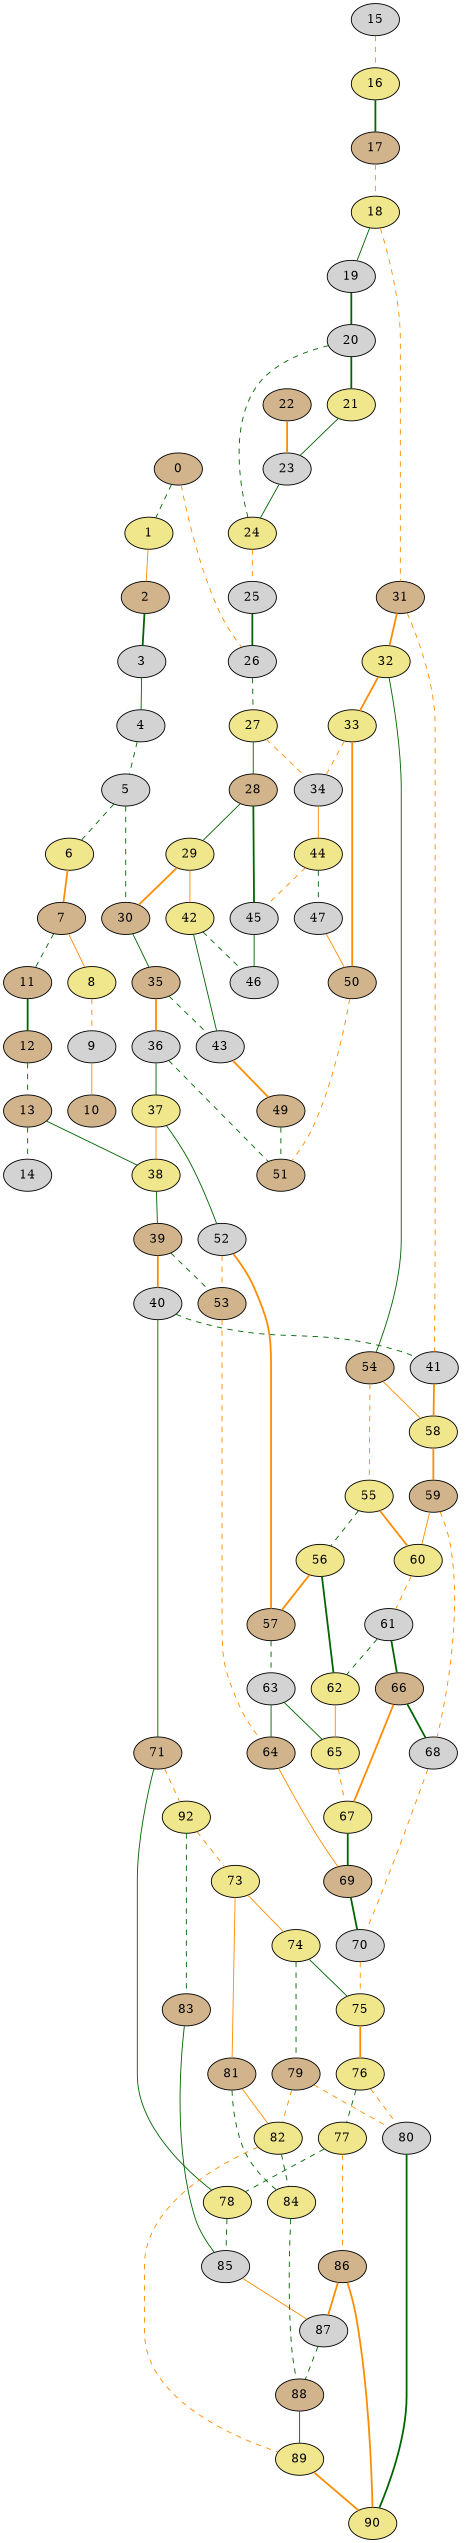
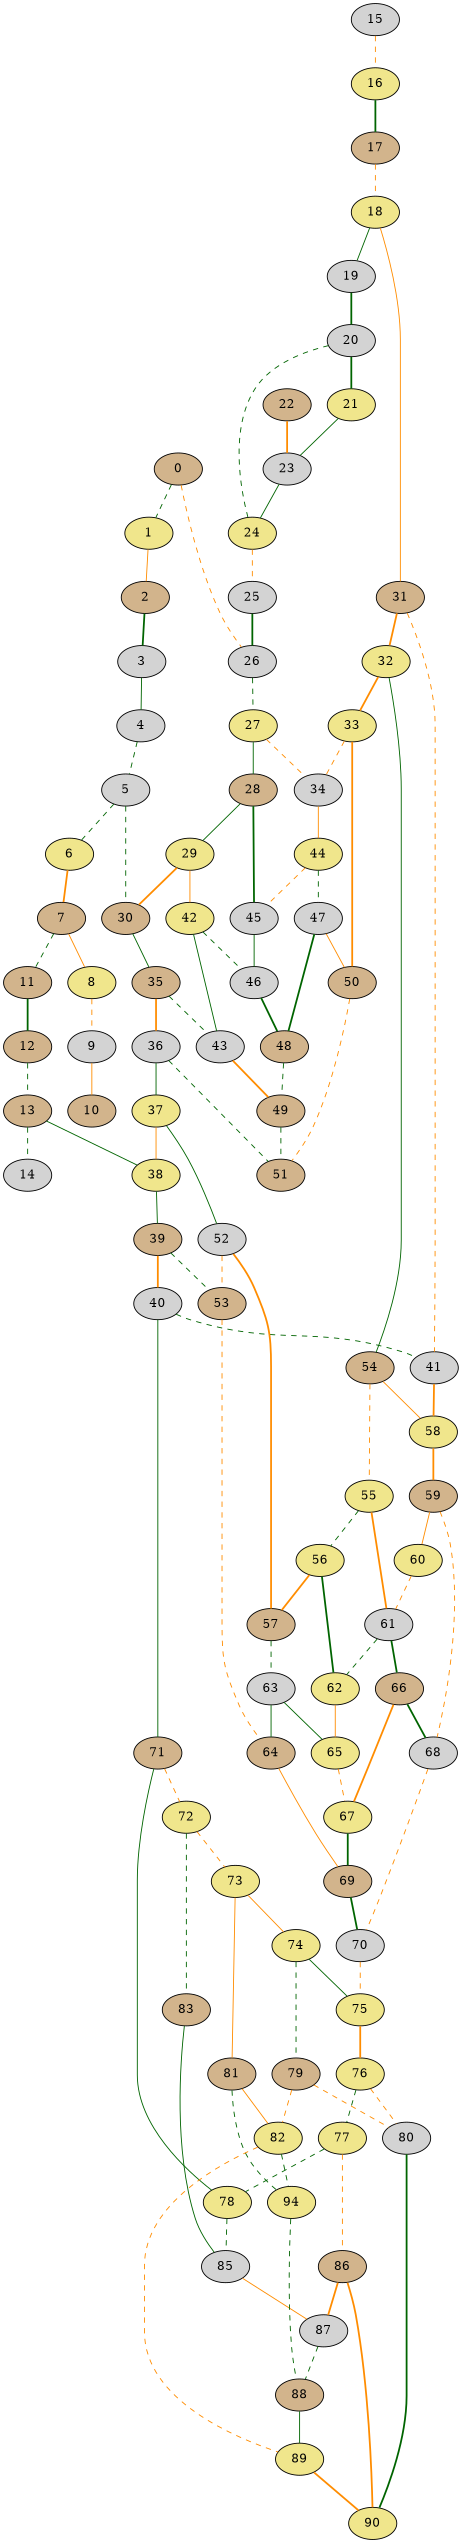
edge "18" -- "31": style dashed -> solid
node "48": added
edge "55" -- "60": now "55" -- "61"
node "92": label "92" -> "72"
node "84": label "84" -> "94"
